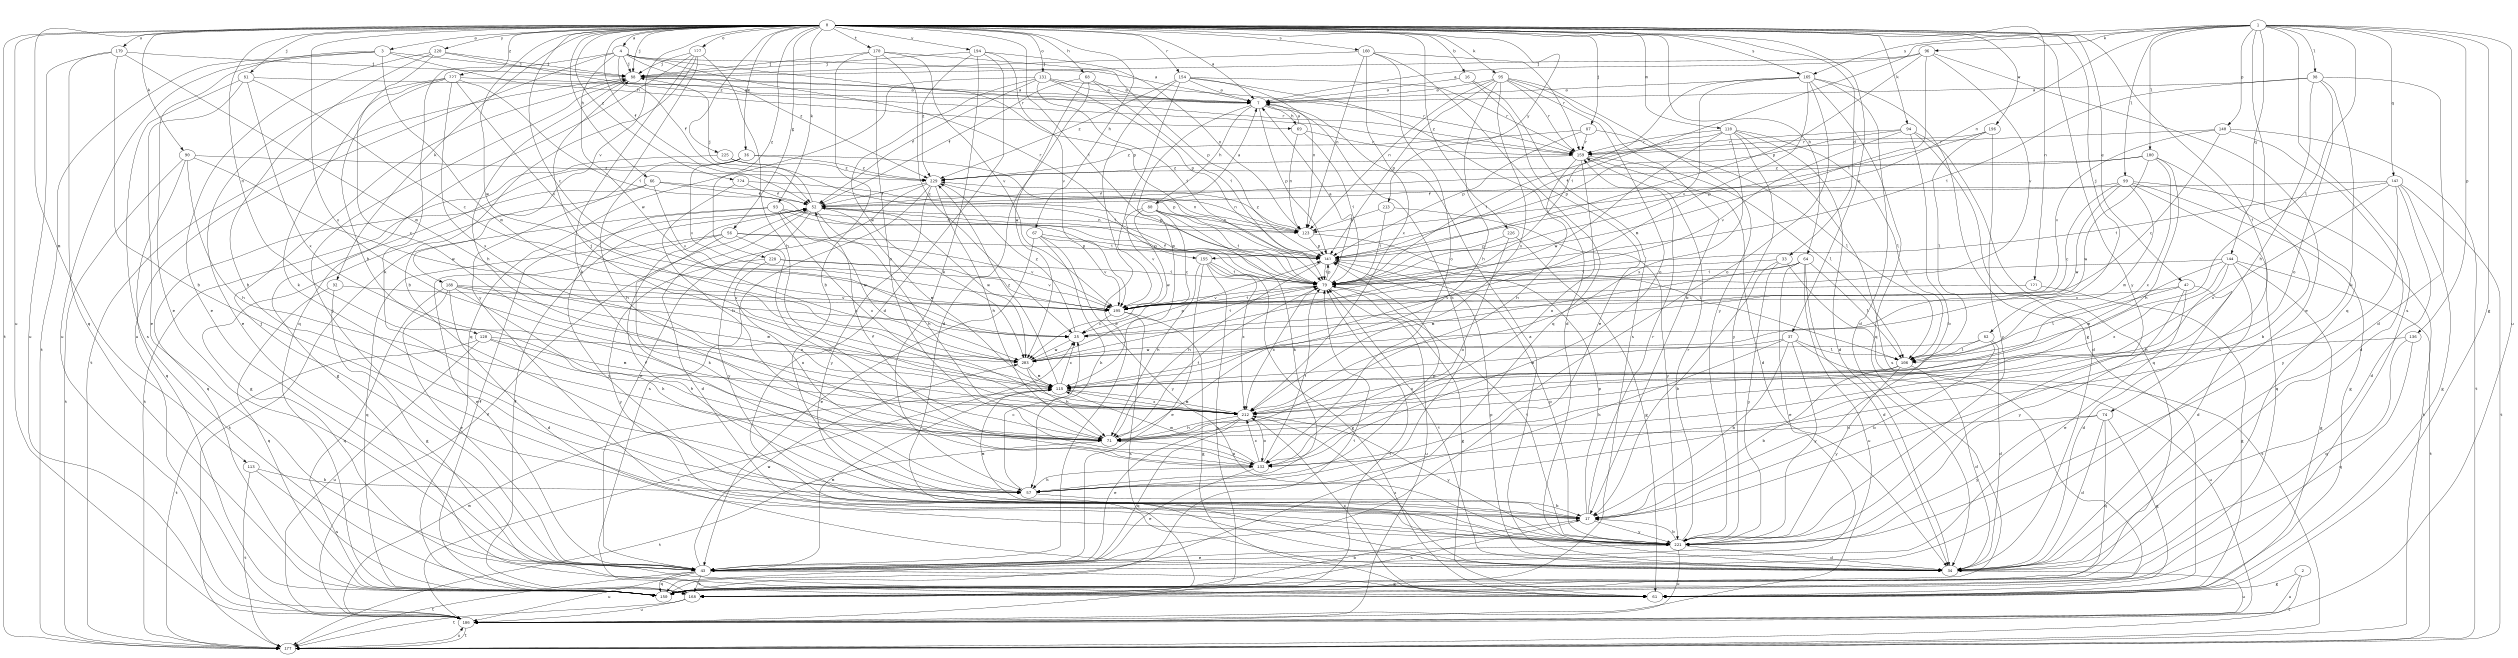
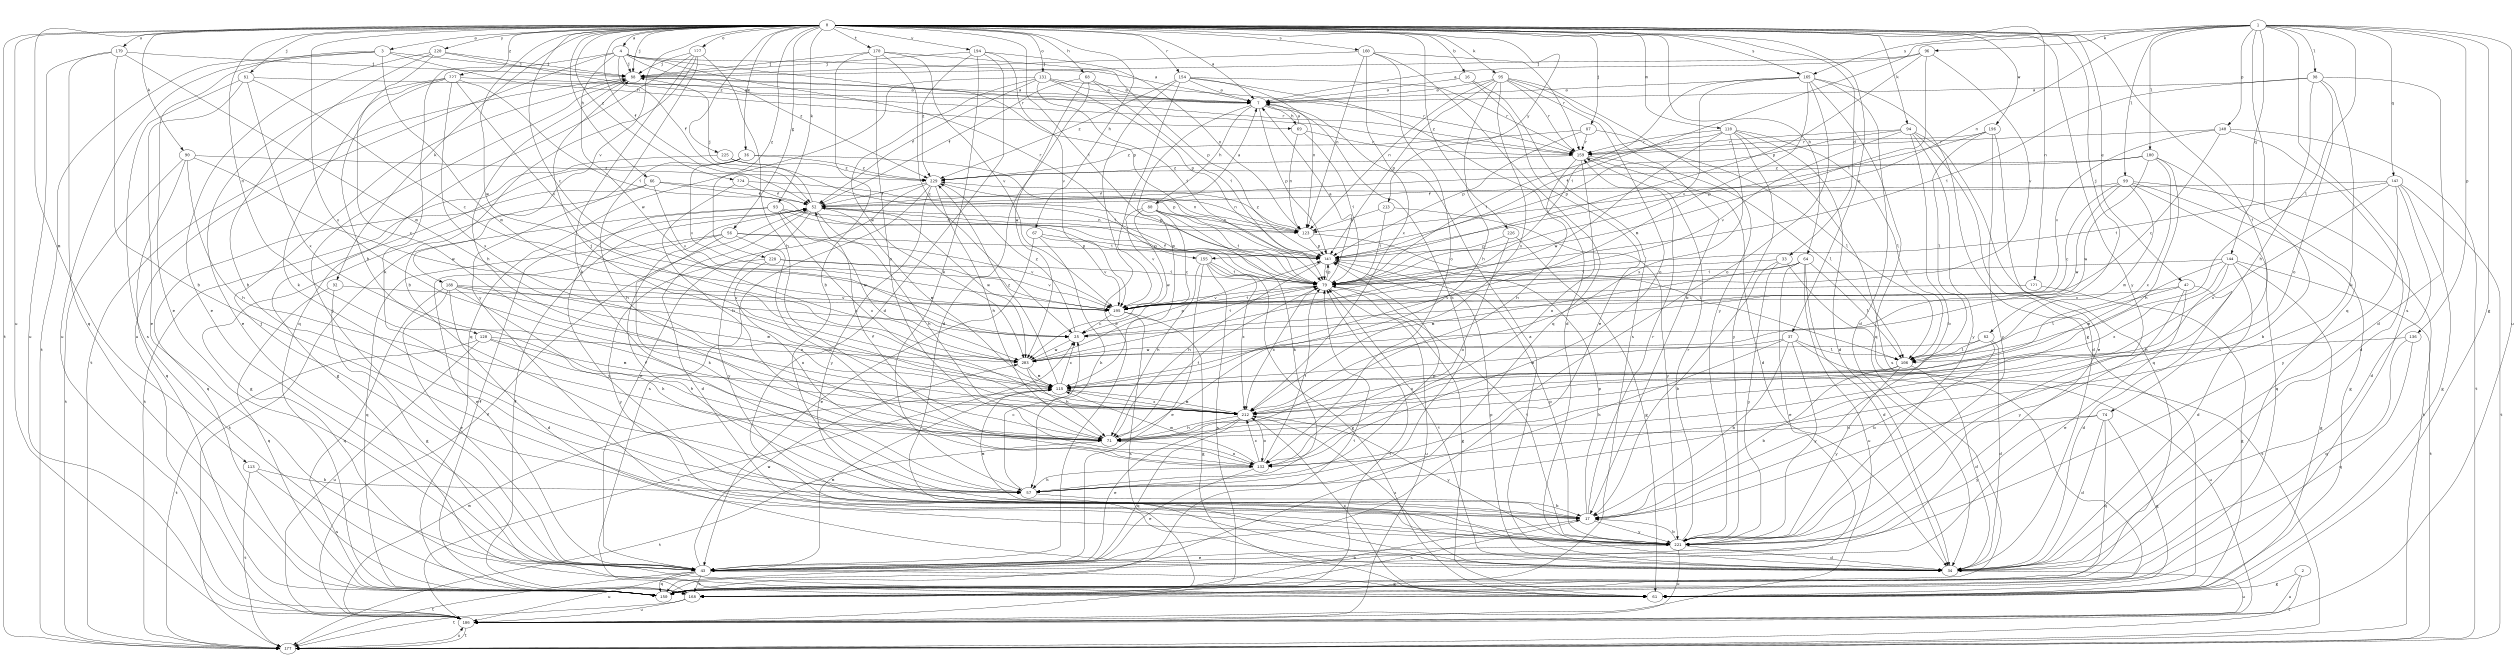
edge "67" -> "221": now "94" -> "221"
edge "96" -> "43": now "196" -> "43"
